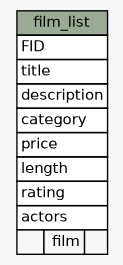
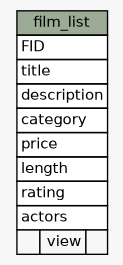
node "film_list": text "film" -> "view"
